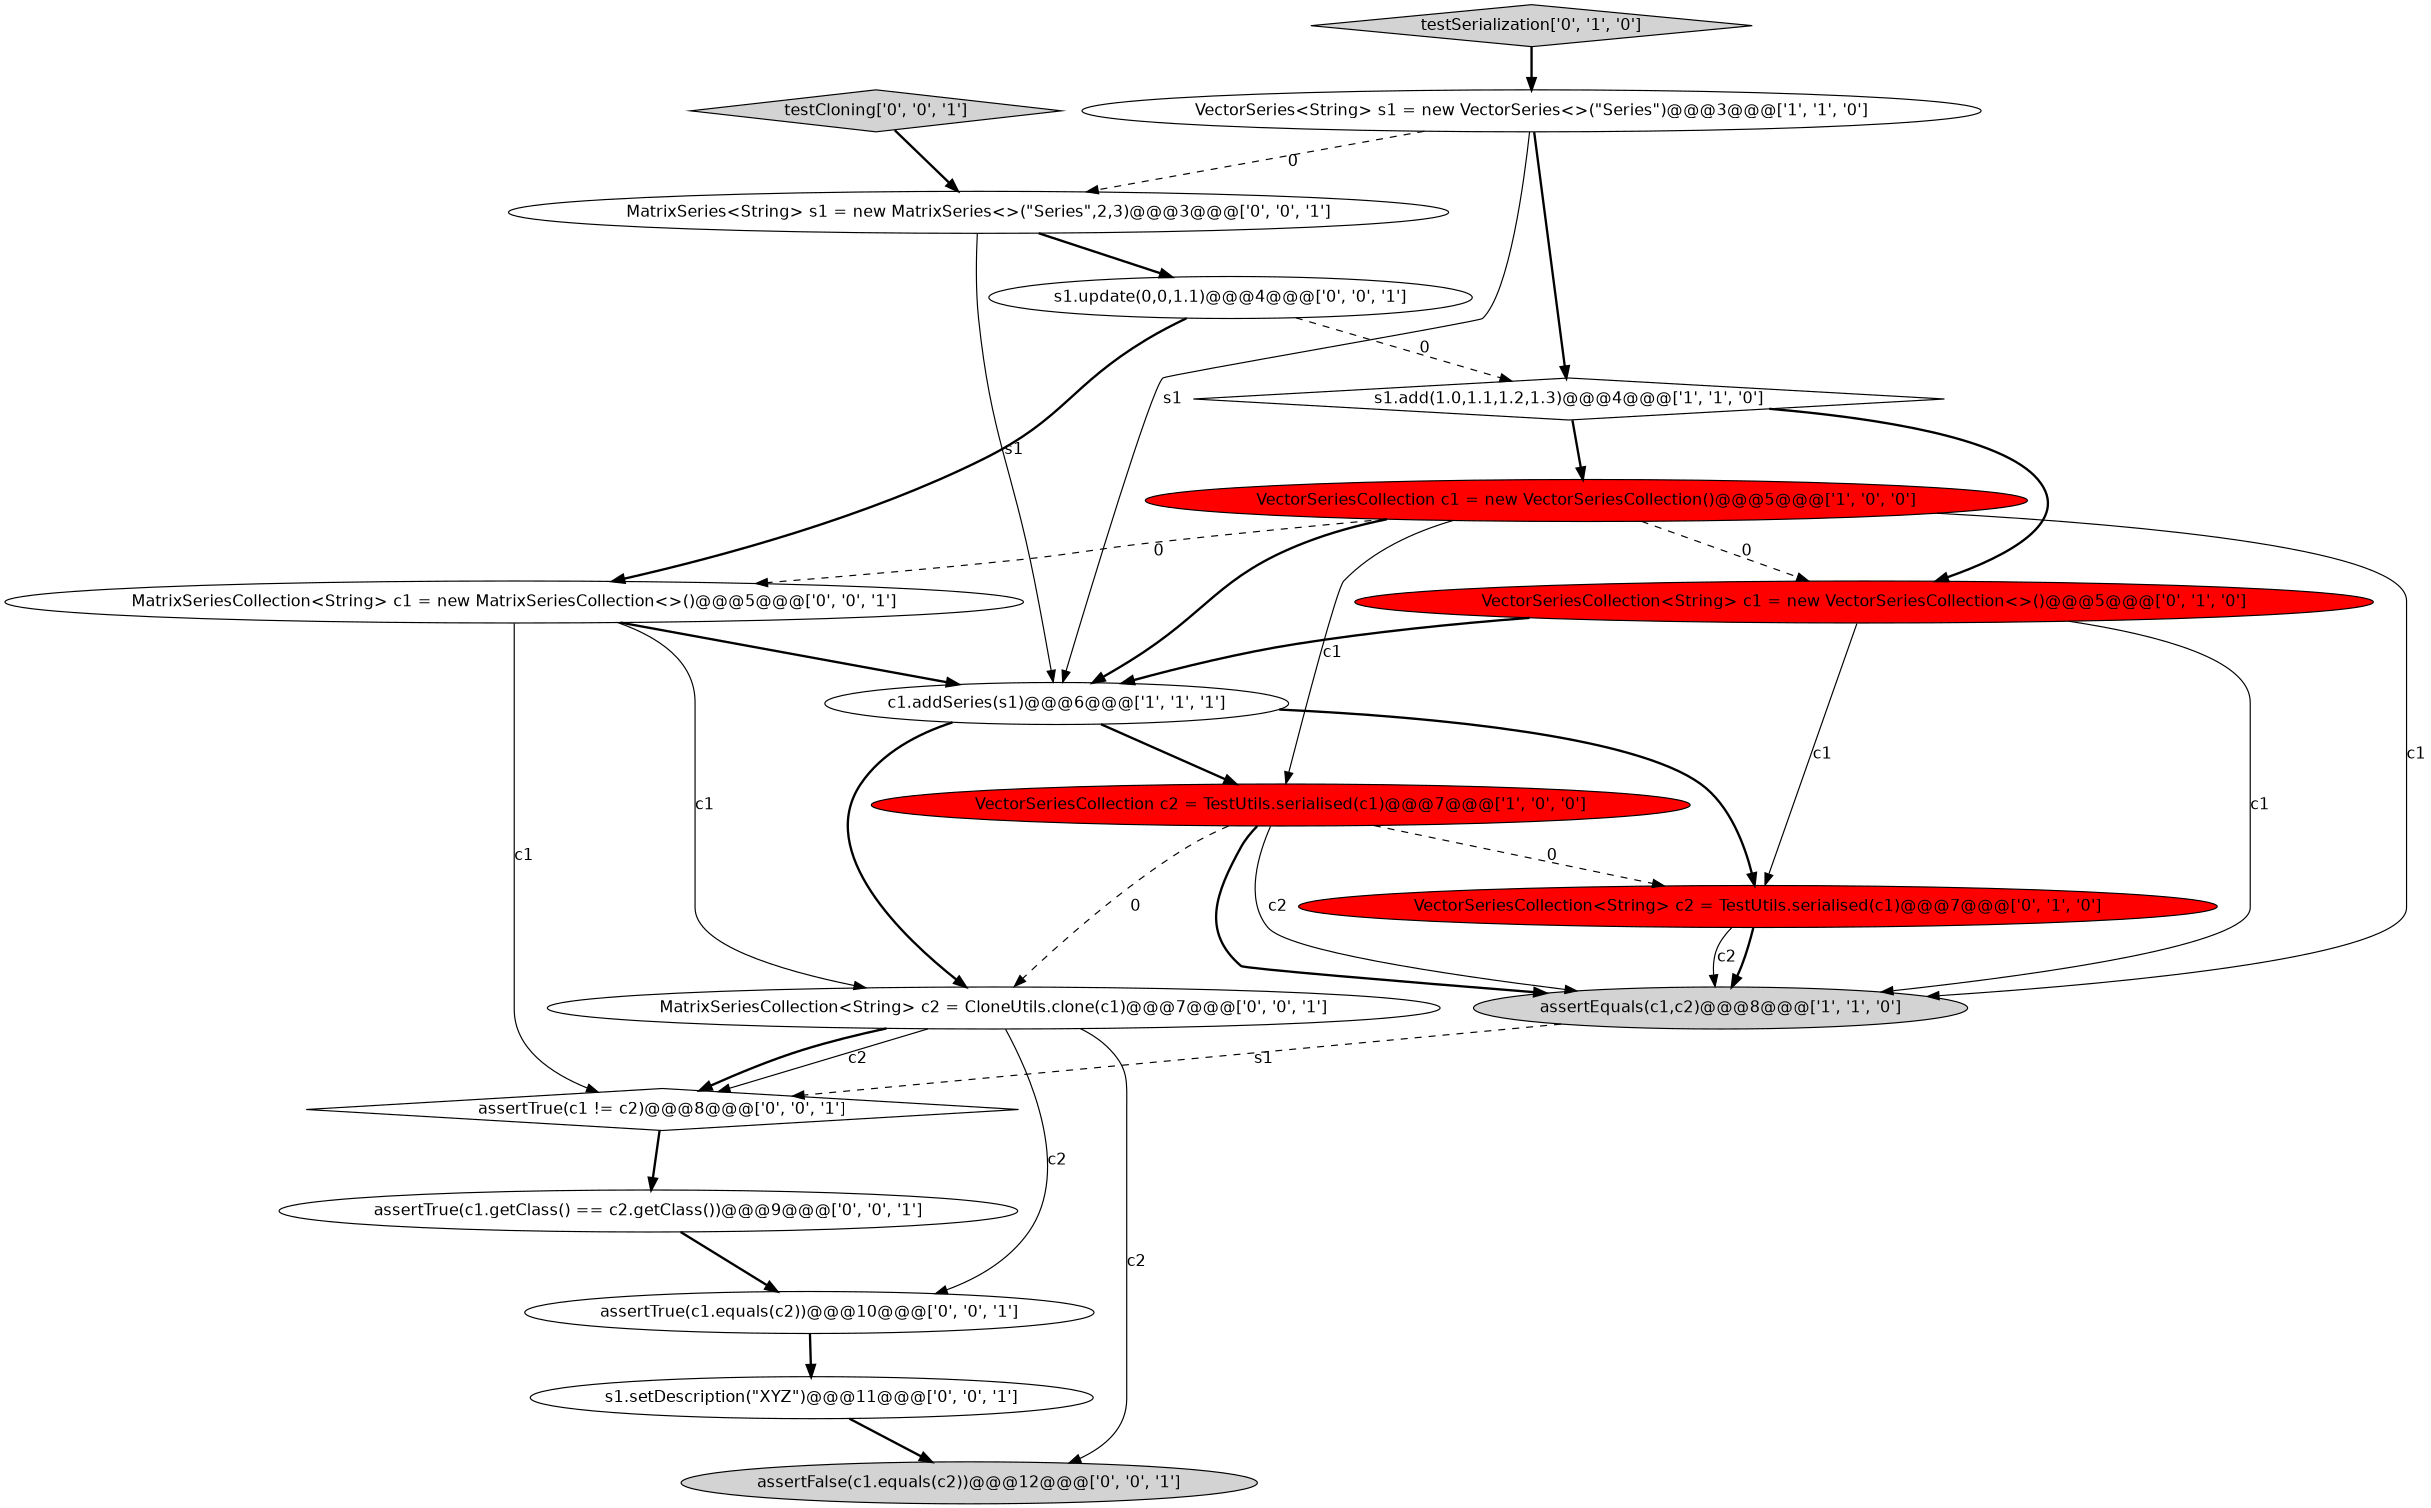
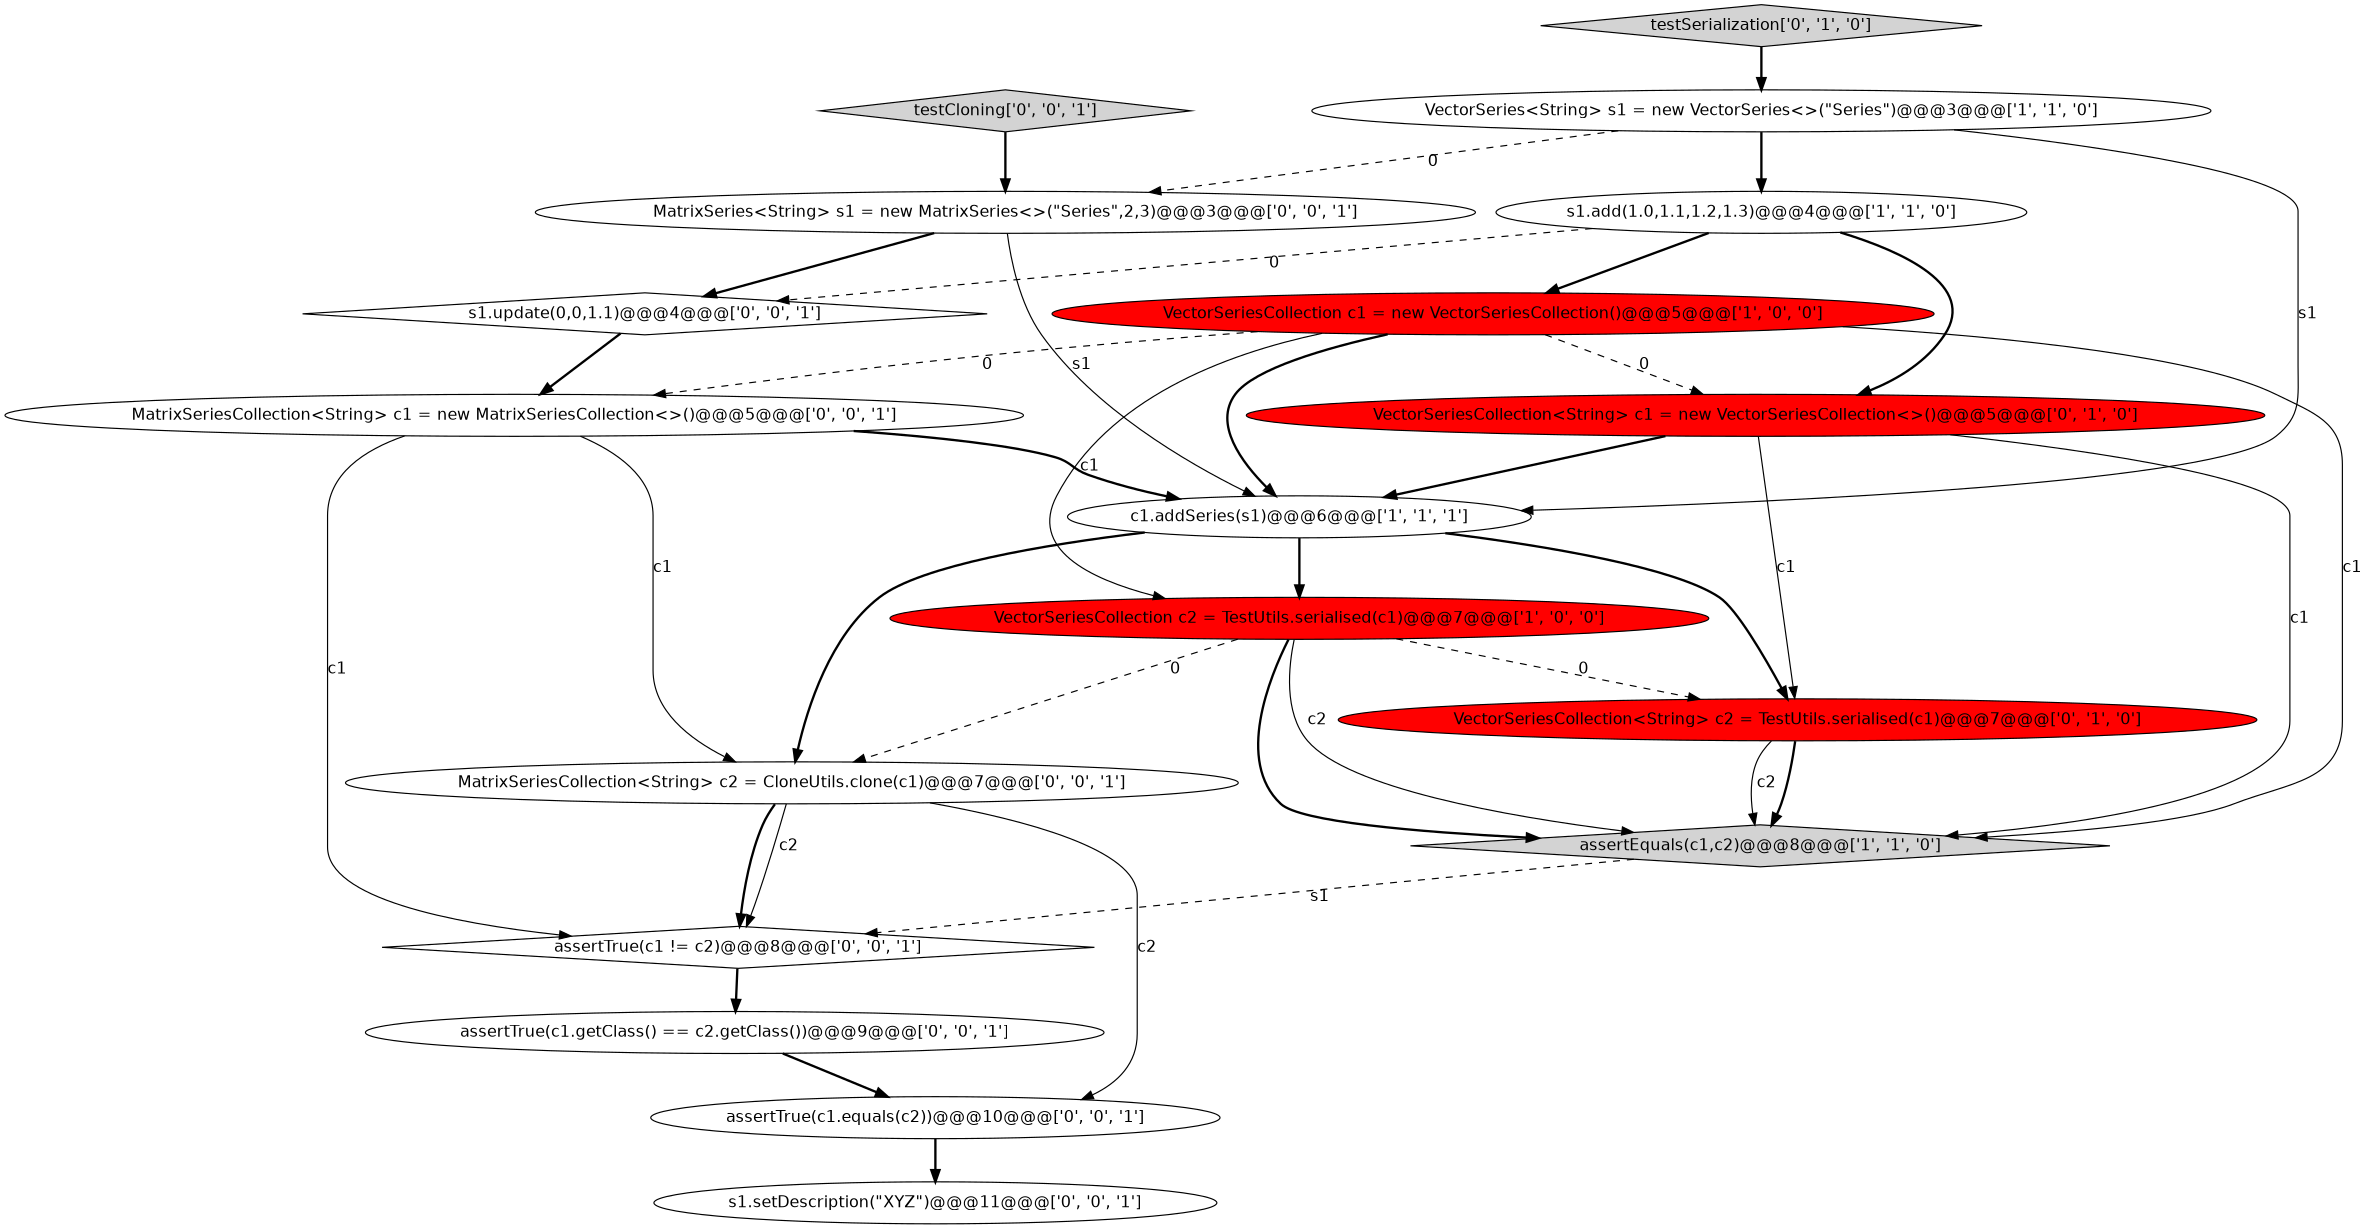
node "s1.update(0,0,1.1)@@@4@@@['0', '0', '1']": shape ellipse -> diamond
edge "s1.update(0,0,1.1)@@@4@@@['0', '0', '1']" -> "s1.add(1.0,1.1,1.2,1.3)@@@4@@@['1', '1', '0']": reversed
node "s1.add(1.0,1.1,1.2,1.3)@@@4@@@['1', '1', '0']": shape diamond -> ellipse
node "assertEquals(c1,c2)@@@8@@@['1', '1', '0']": shape ellipse -> diamond
node "assertFalse(c1.equals(c2))@@@12@@@['0', '0', '1']": removed
